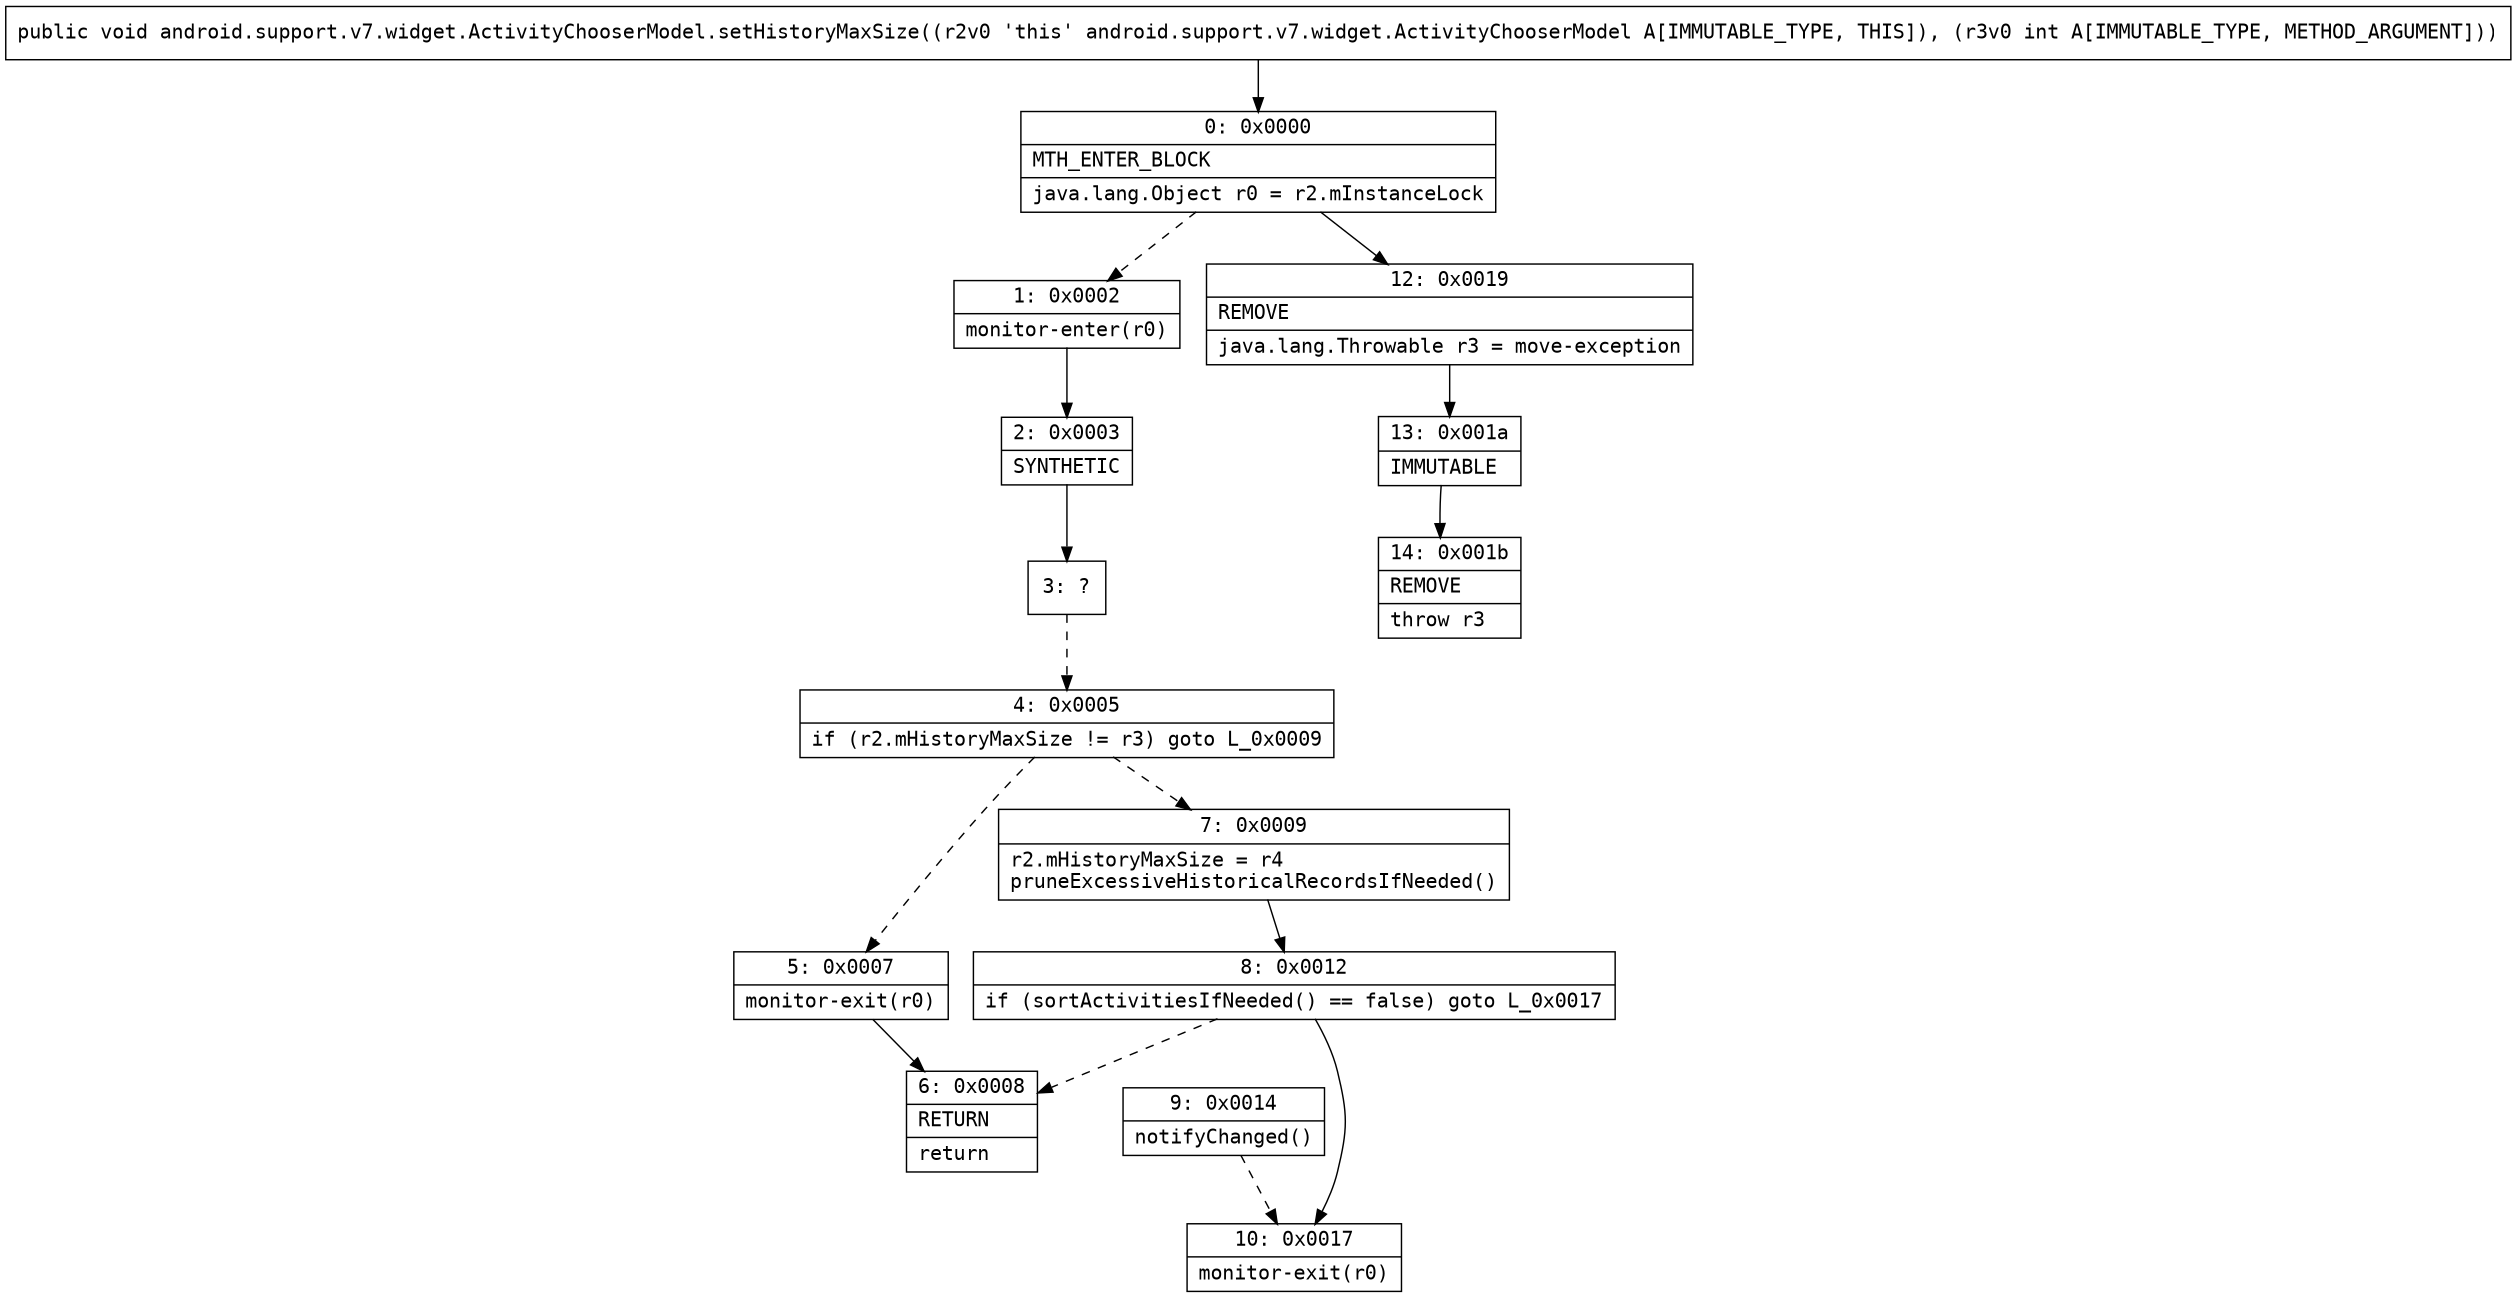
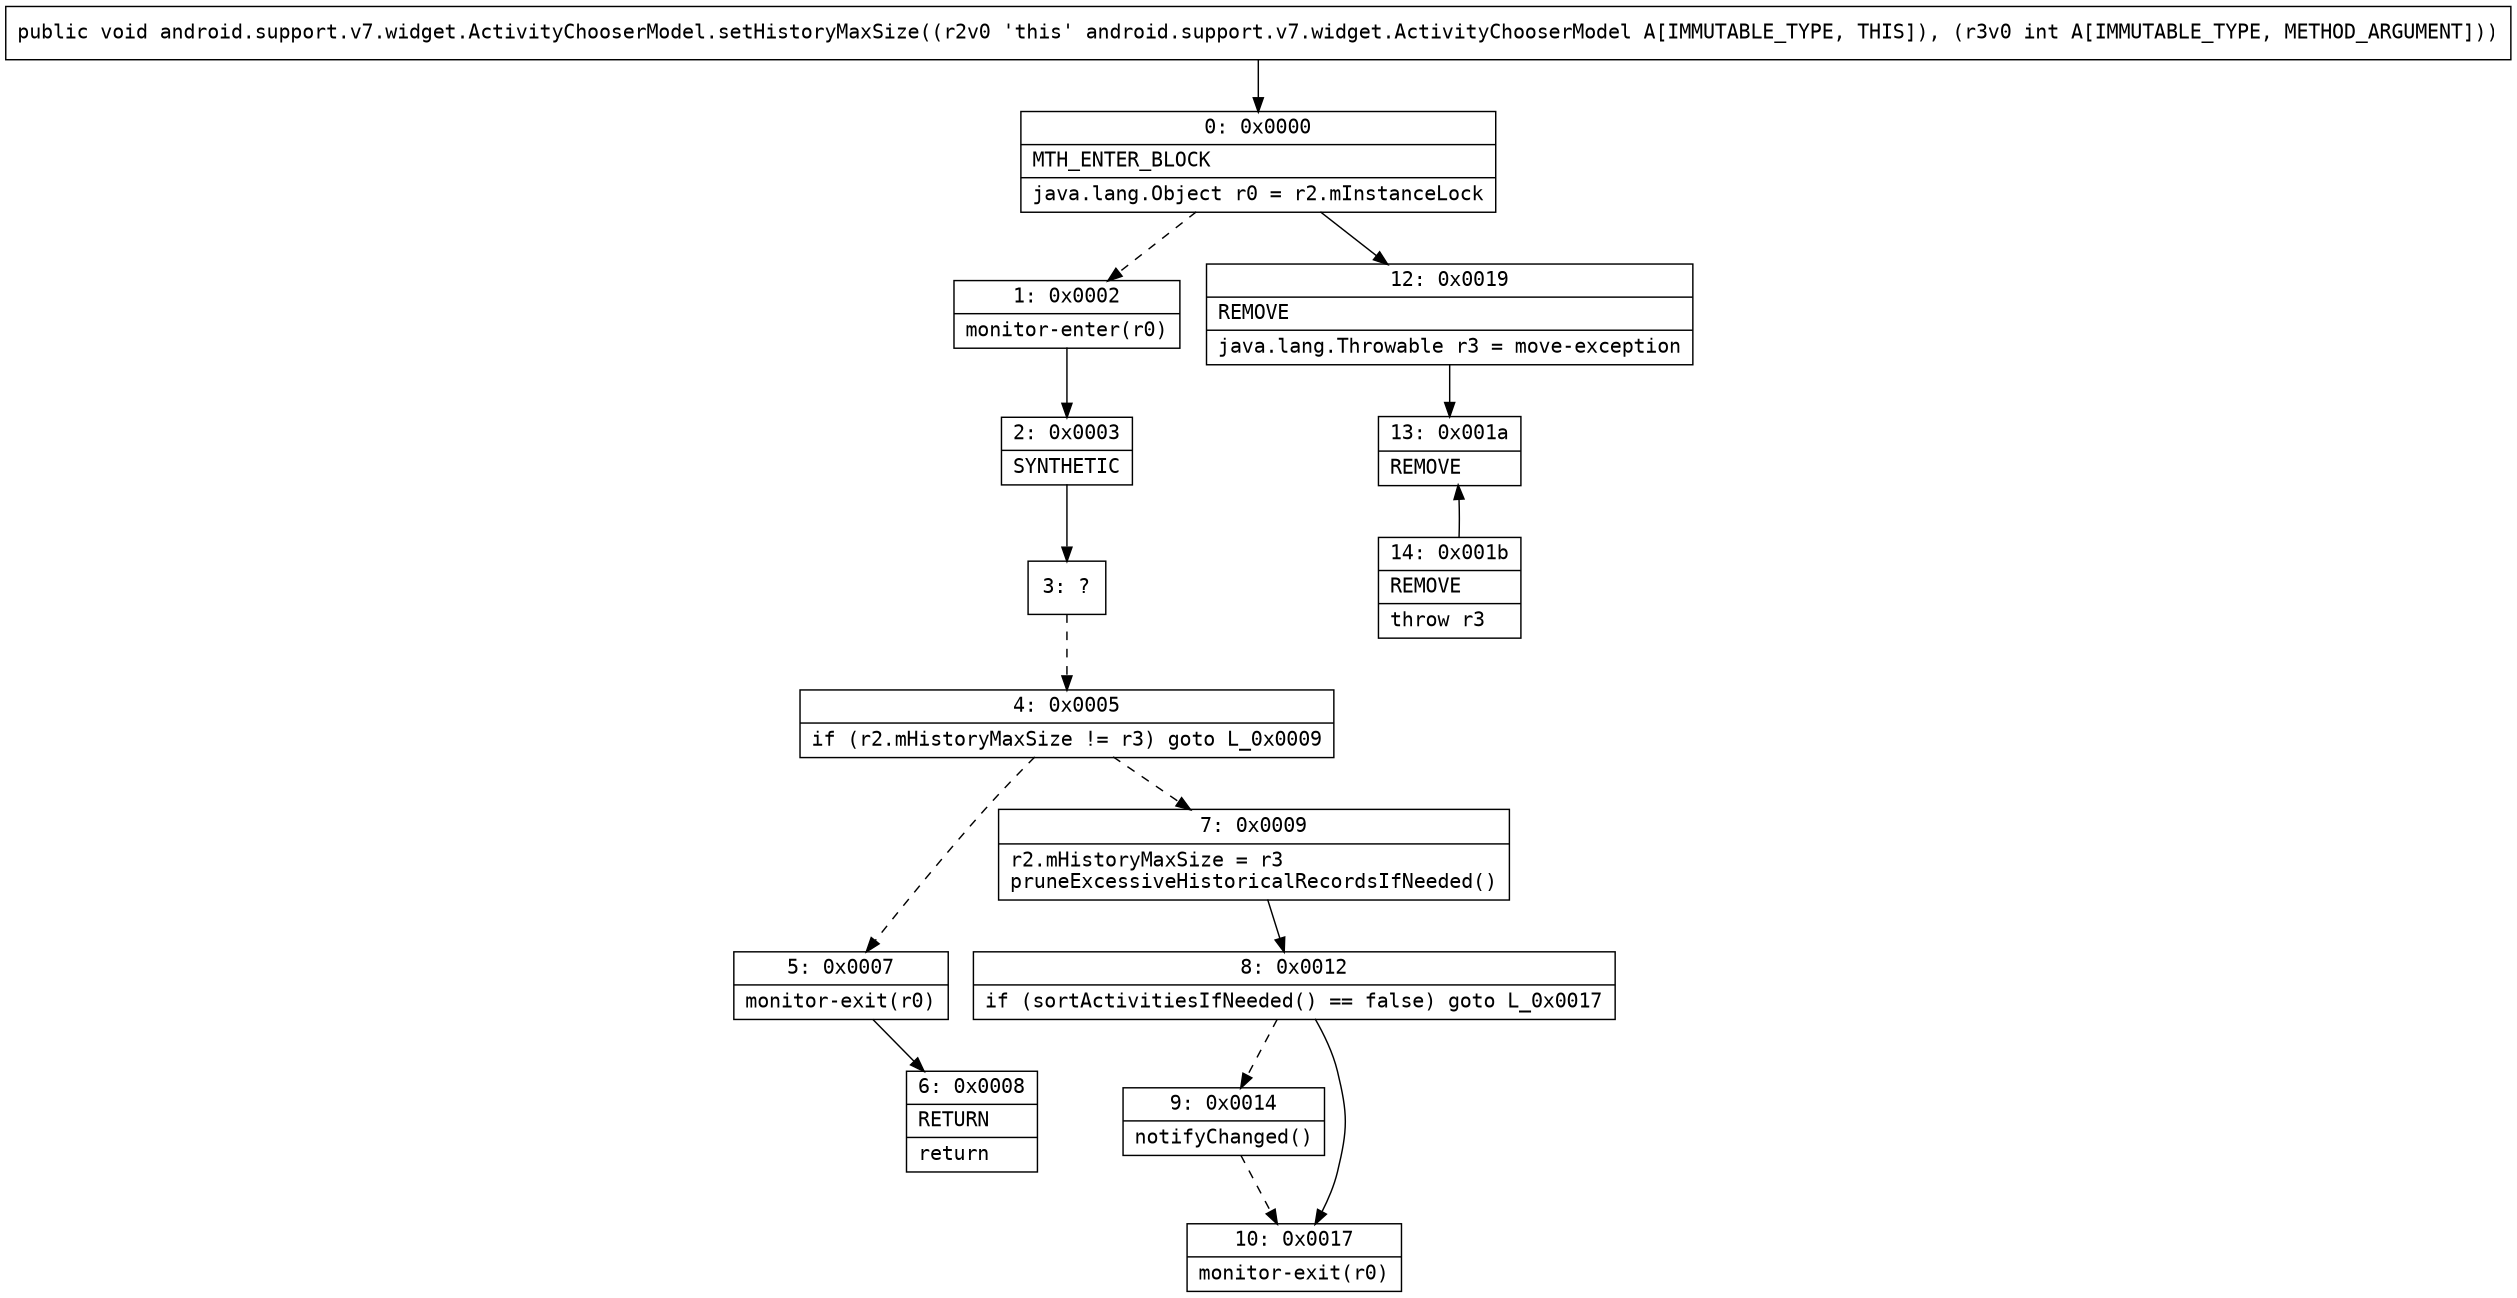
node "13: 0x001a": text "IMMUTABLE" -> "REMOVE"
edge "13: 0x001a" -> "14: 0x001b": reversed
node "7: 0x0009": text "r2.mHistoryMaxSize = r4" -> "r2.mHistoryMaxSize = r3"
edge "8: 0x0012" -> "6: 0x0008": now "8: 0x0012" -> "9: 0x0014"
